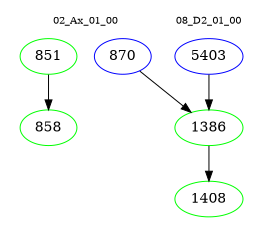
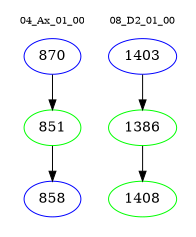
cluster "02_Ax_01_00": label "02_Ax_01_00" -> "04_Ax_01_00"
node "5403": label "5403" -> "1403"
edge "870" -> "1386": now "870" -> "851"
node "858": color green -> blue
